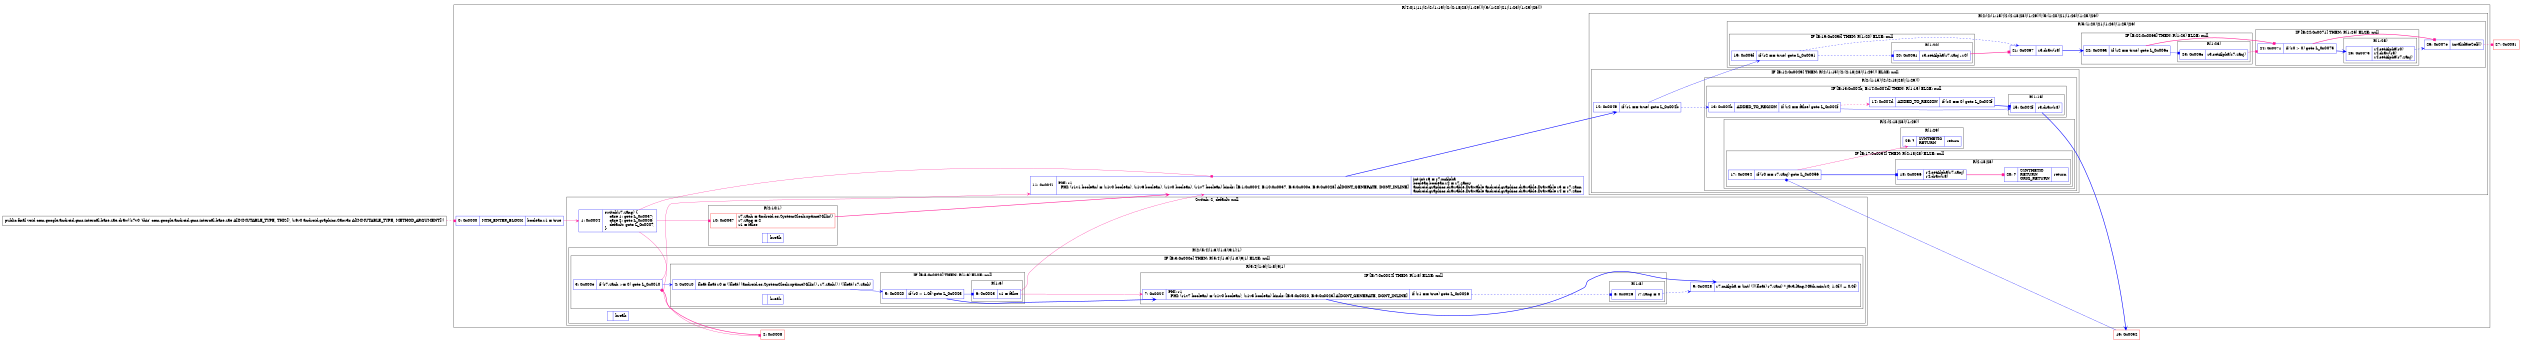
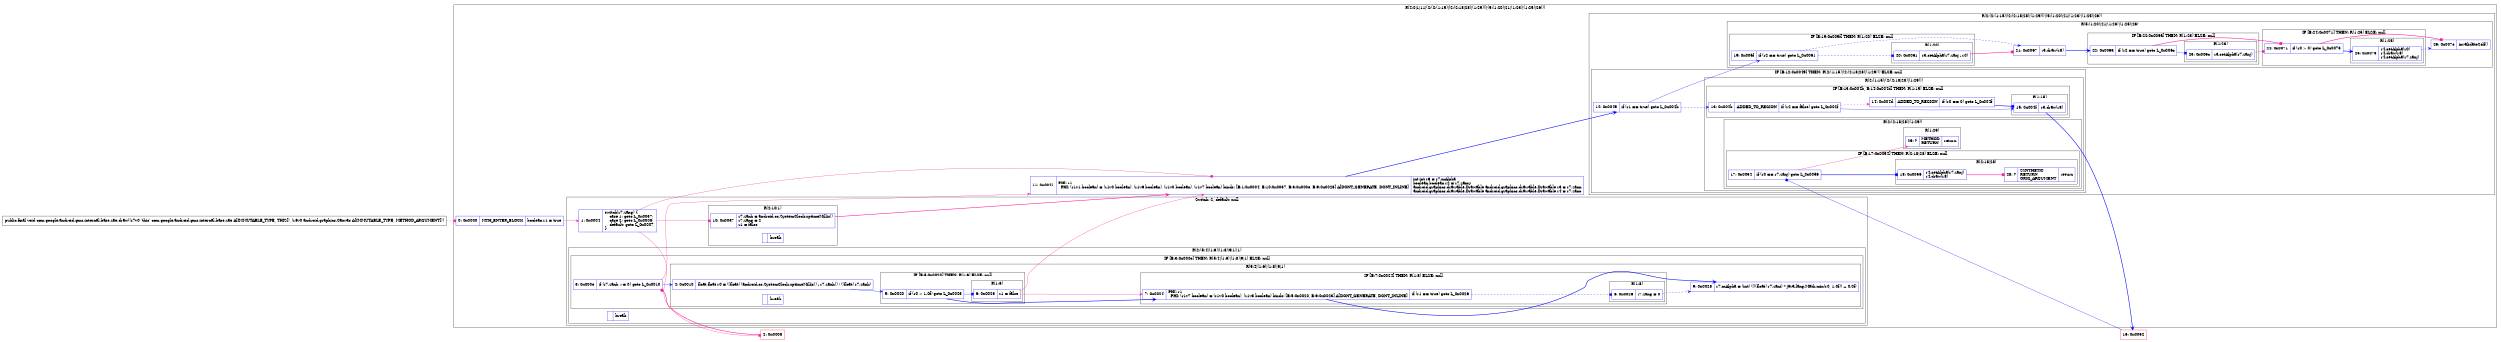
node "27: 0x0081": removed
node "29: ?": text "SYNTHETIC" -> "METHOD"
node "28: ?": text "ORIG_RETURN" -> "ORIG_ARGUMENT"
node "10: 0x0037": color red -> blue
